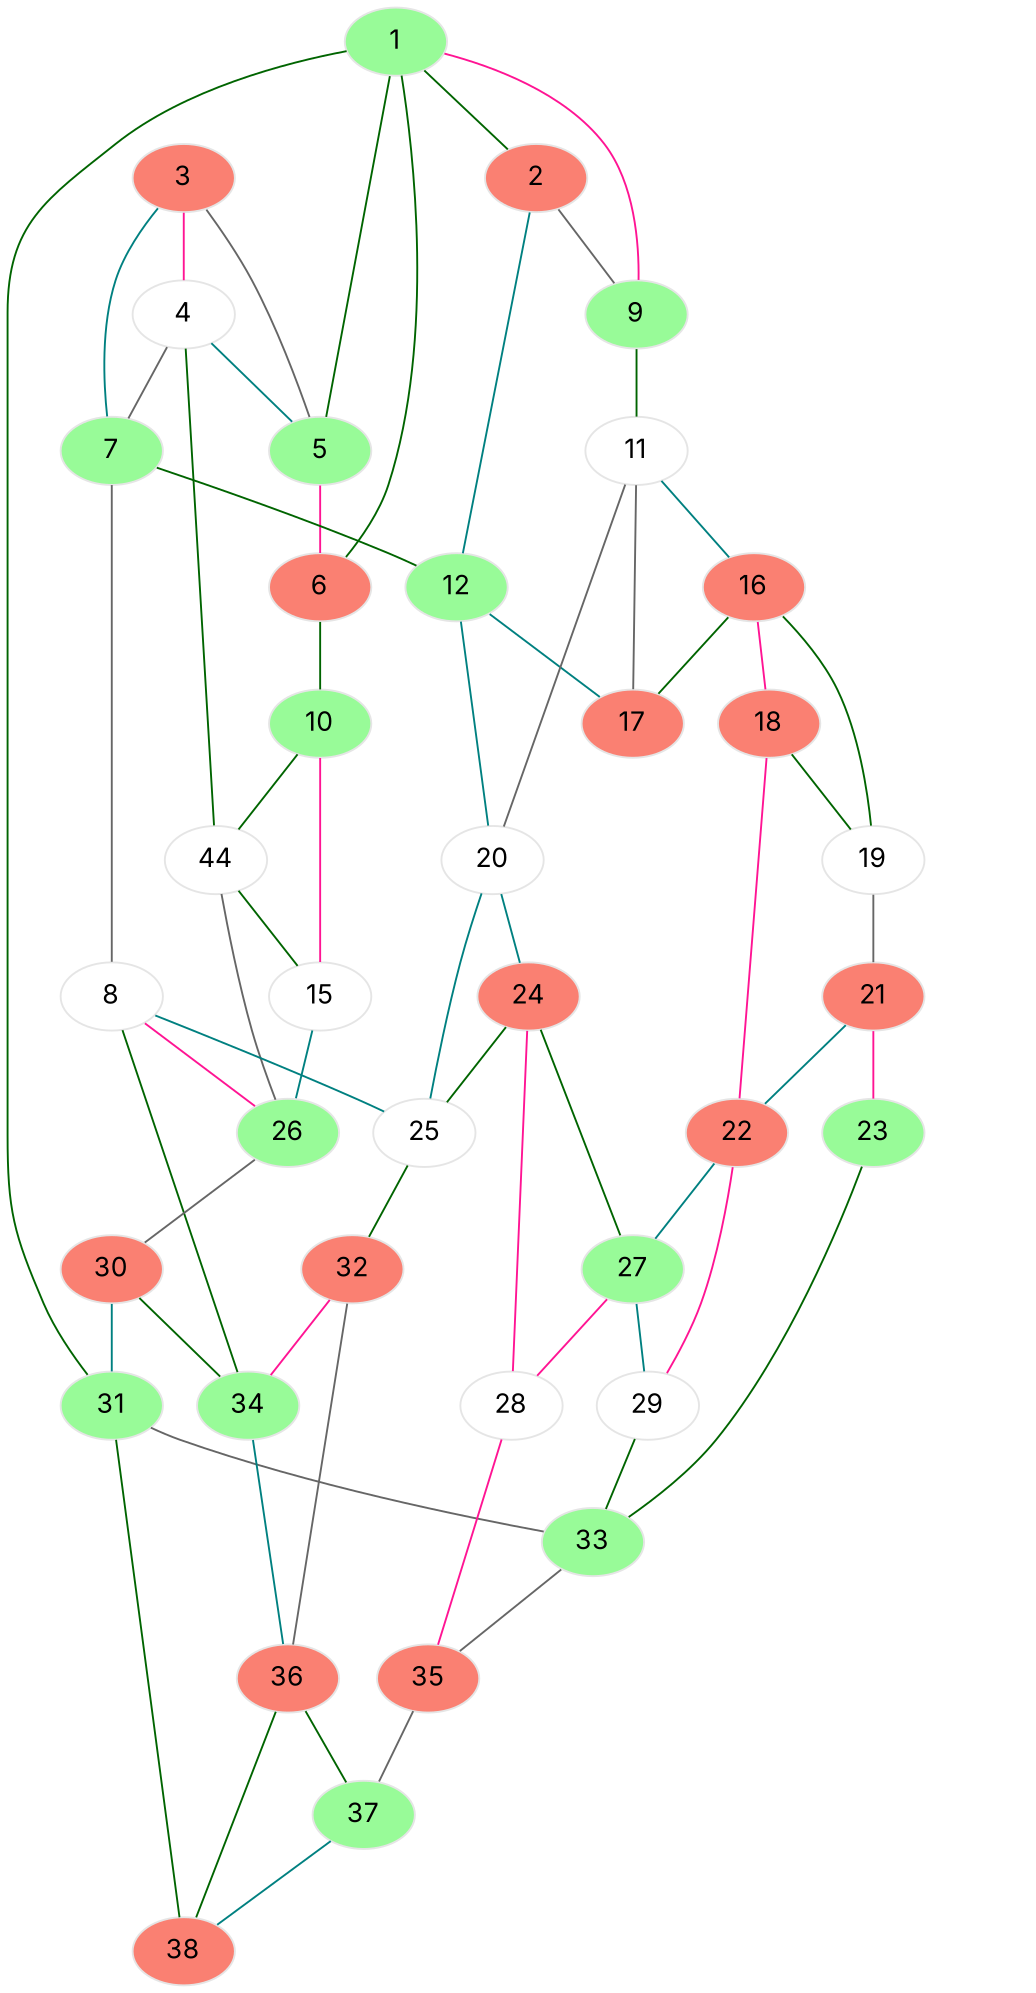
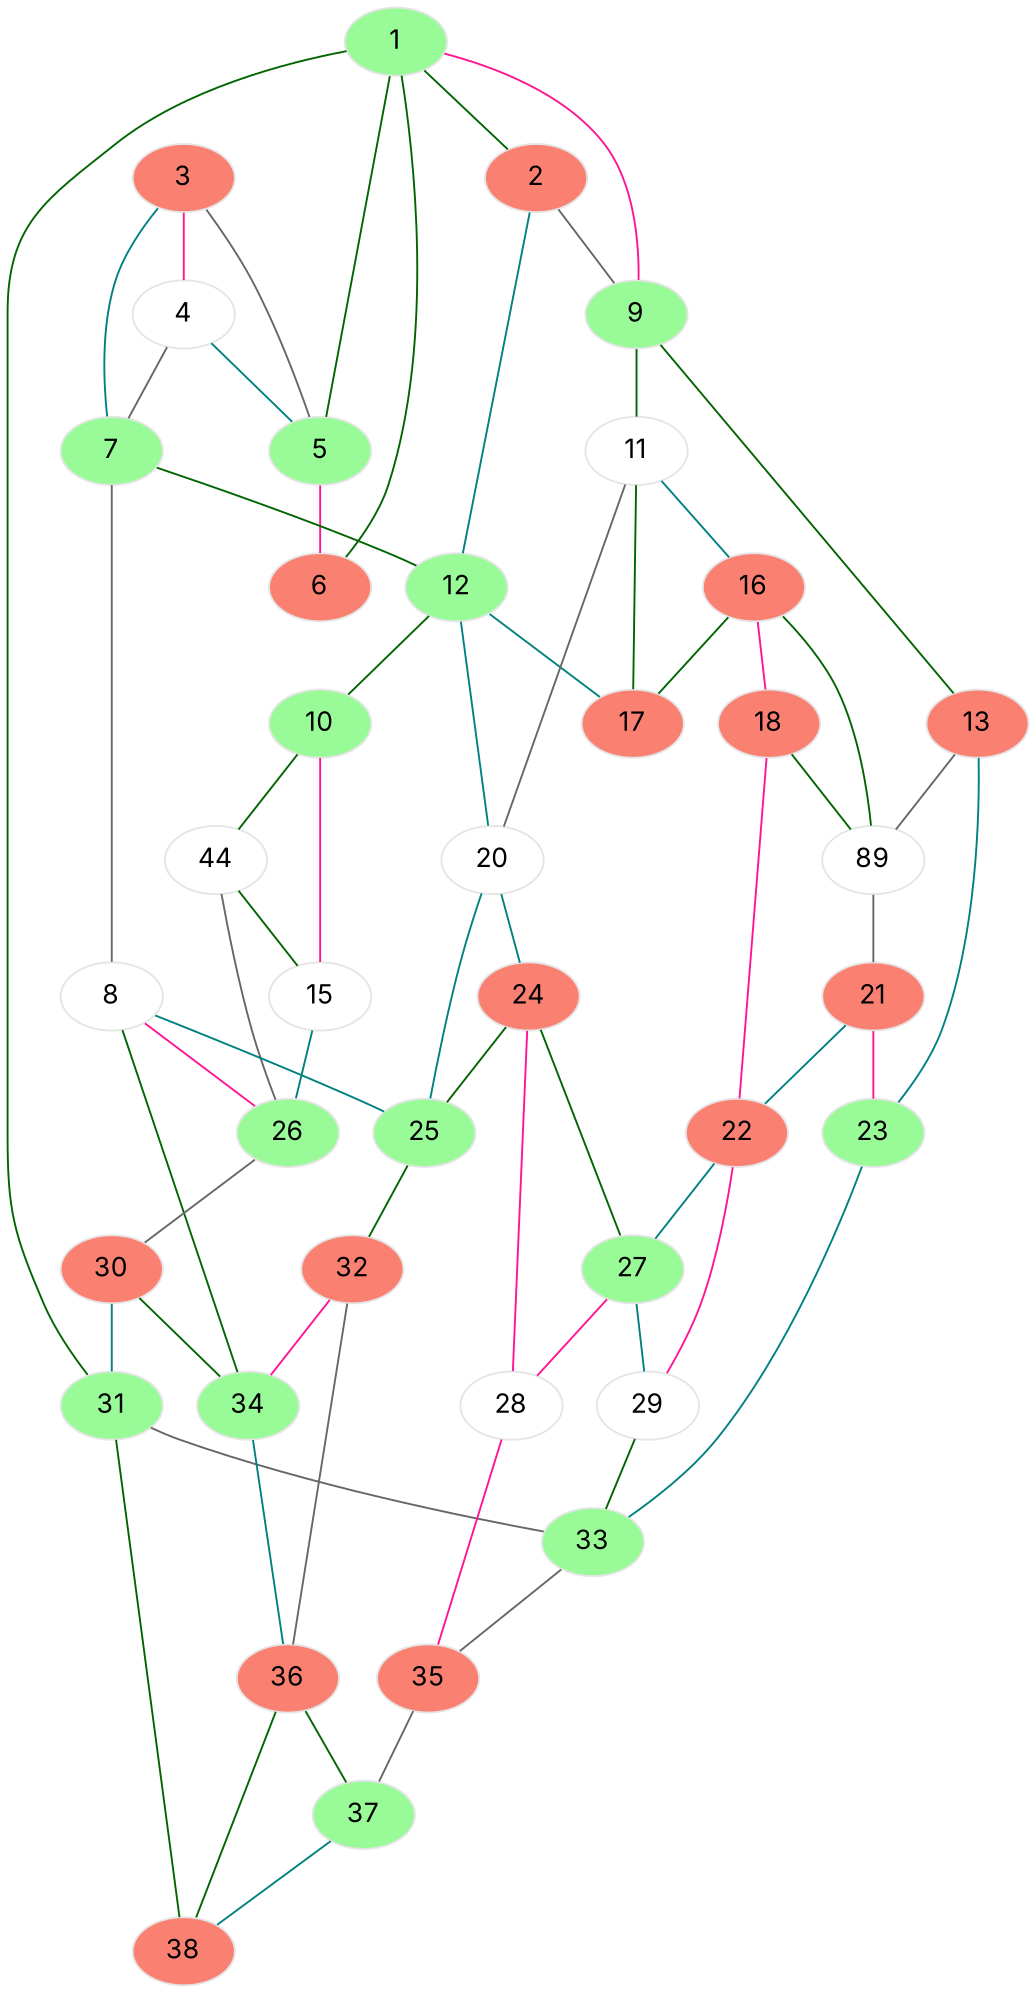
edge "4" -- "44": removed
edge "11" -- "17": color gray40 -> darkgreen
edge "6" -- "10": now "12" -- "10"
node "13": added
node "19": label "19" -> "89"
node "25": fillcolor white -> palegreen
edge "23" -- "33": color darkgreen -> teal
